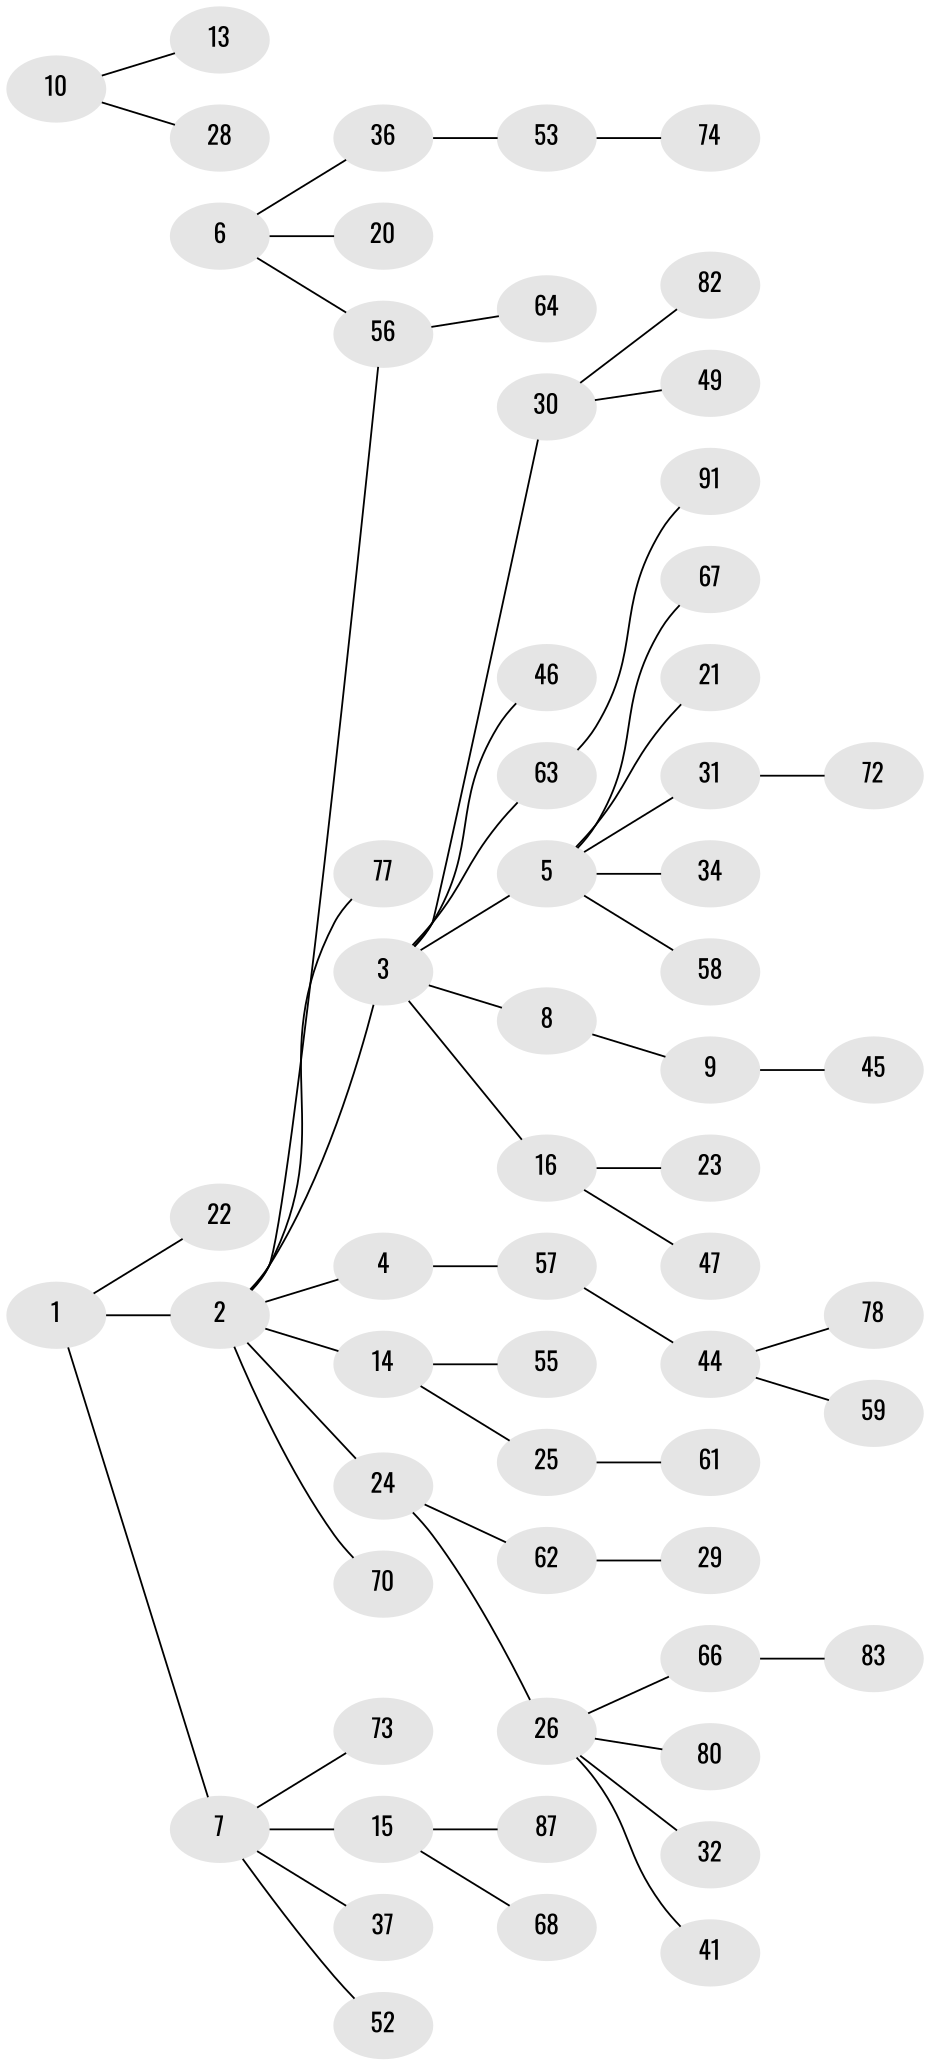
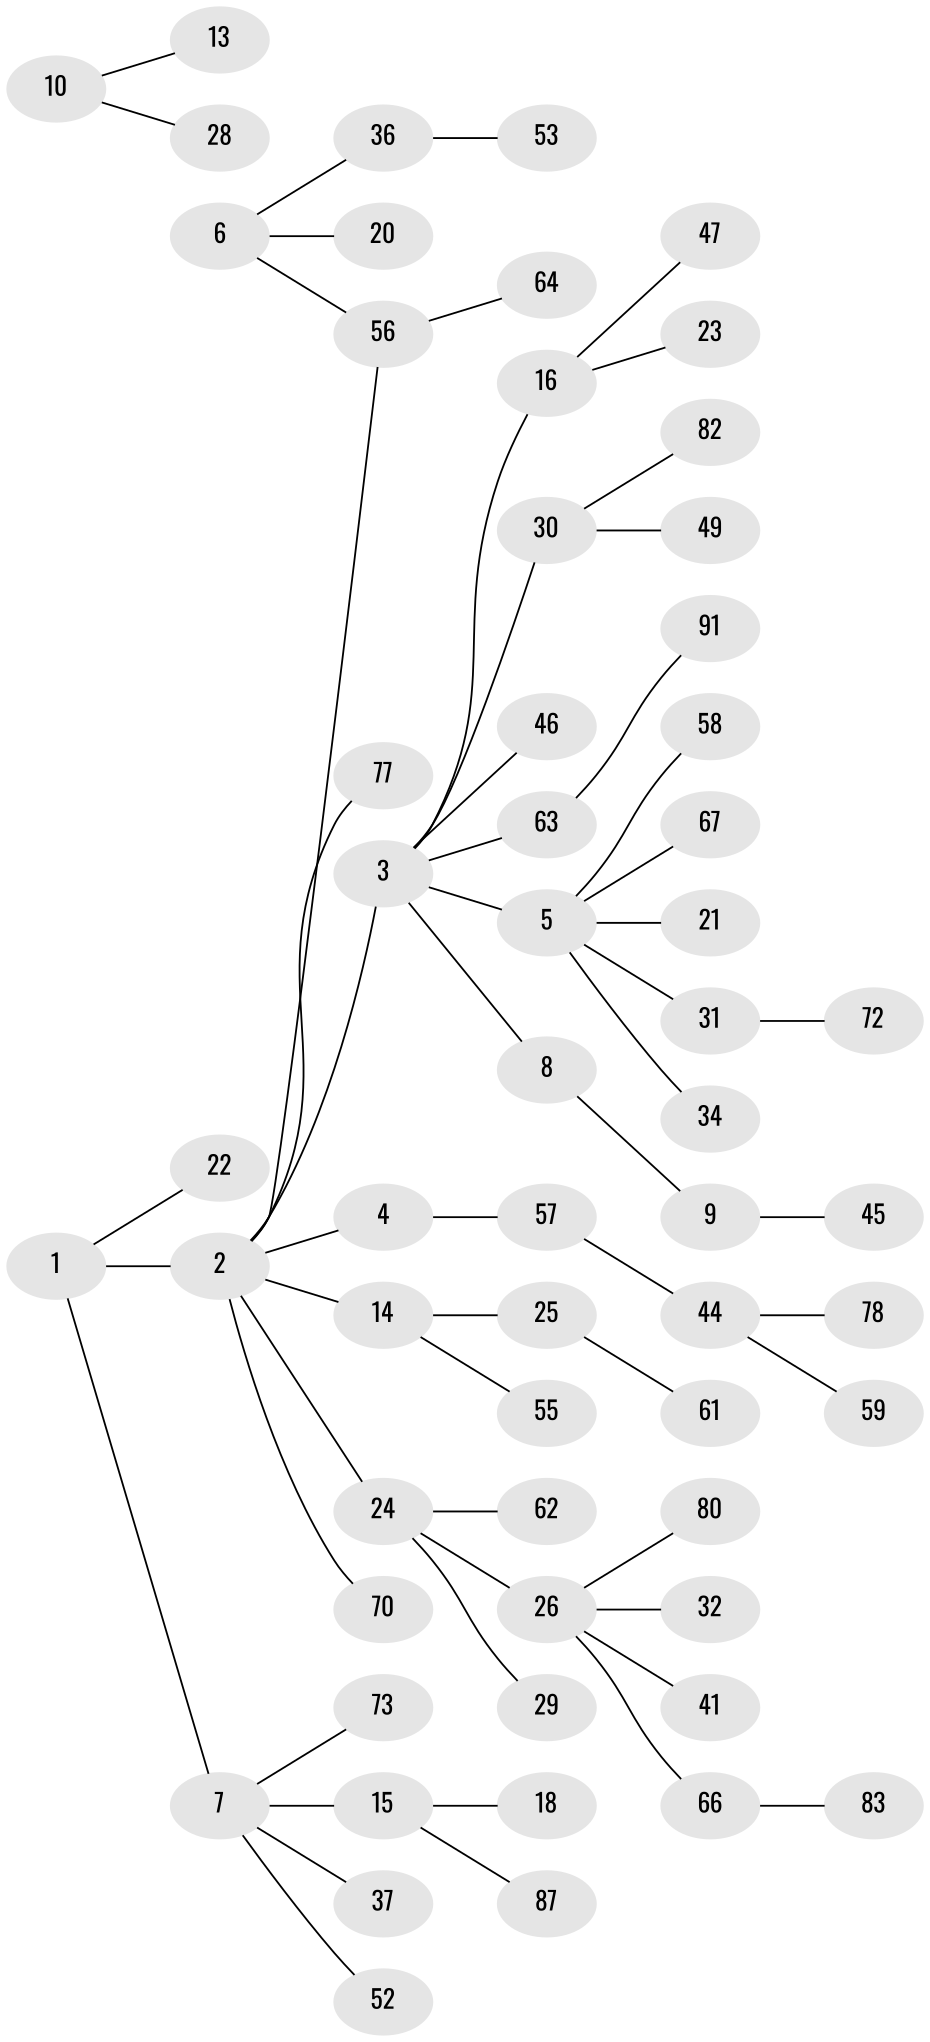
node "74": removed
edge "62" -- "29": now "24" -- "29"
node "68": label "68" -> "18"
